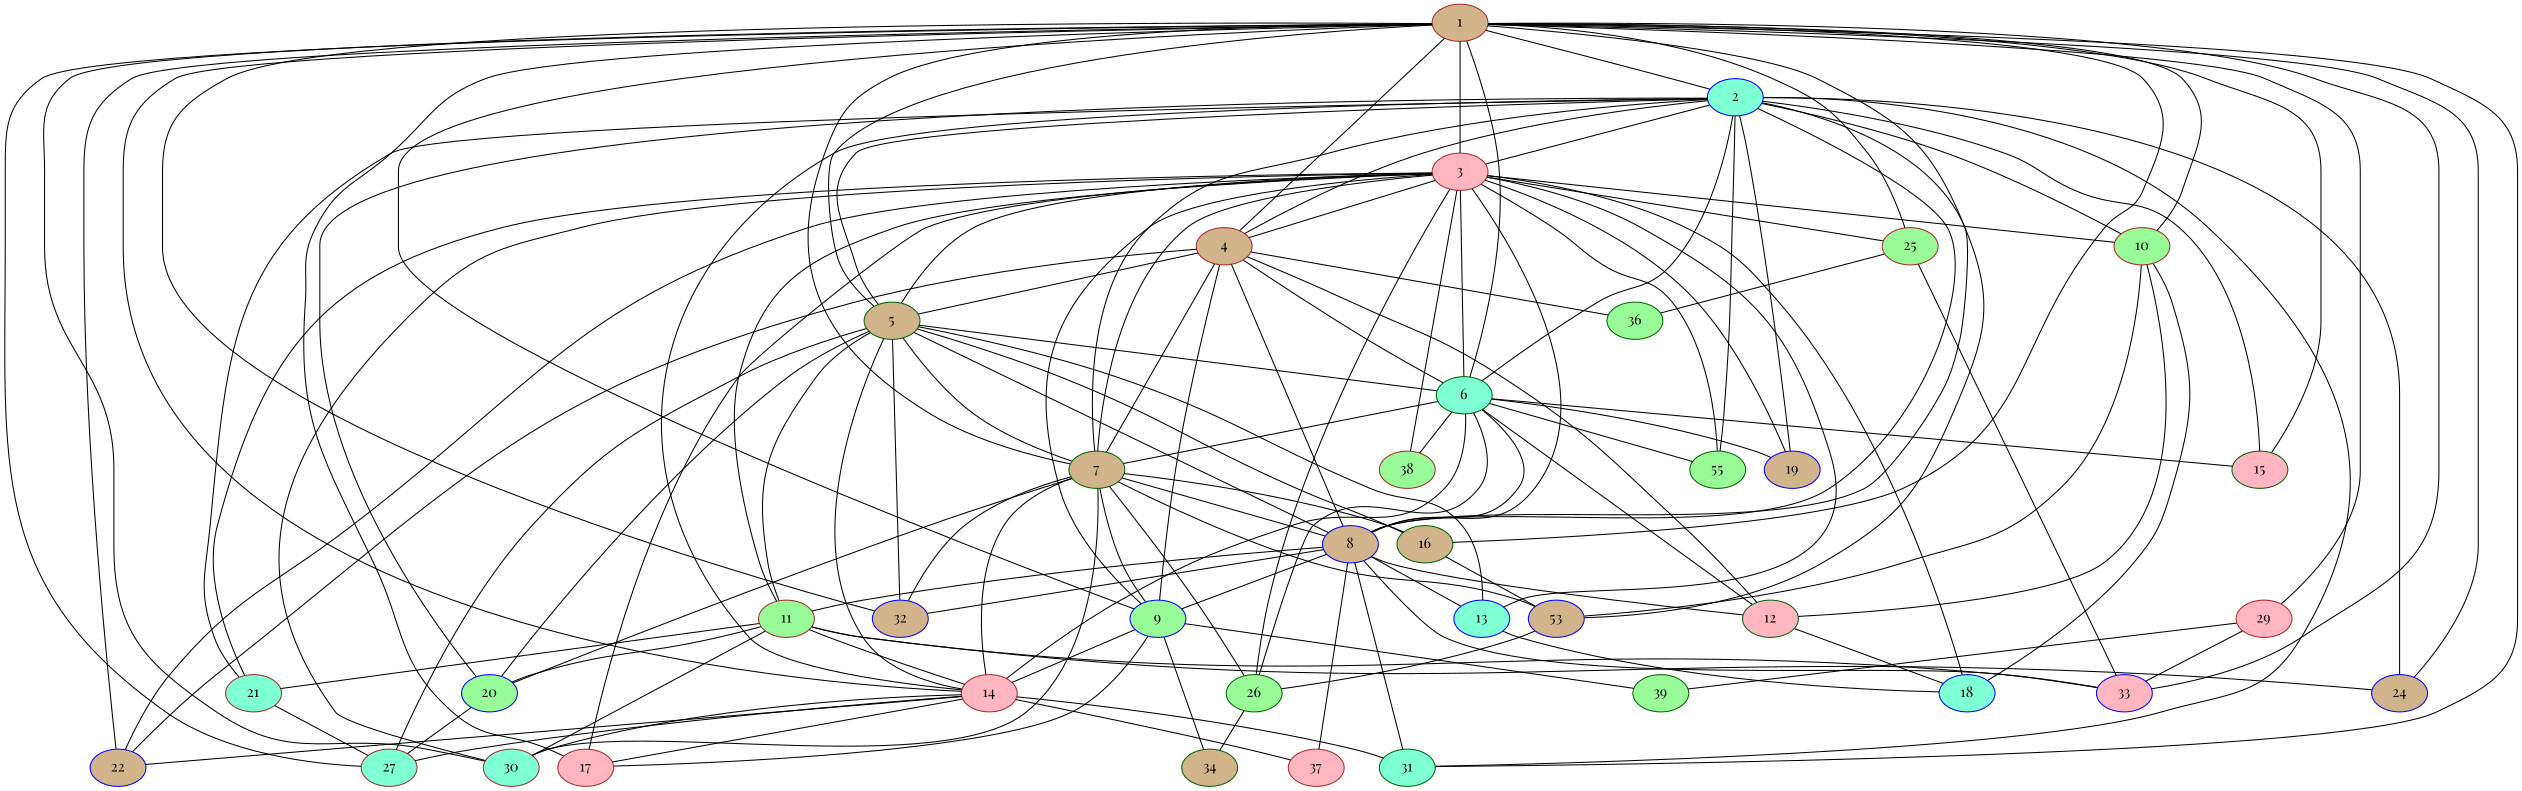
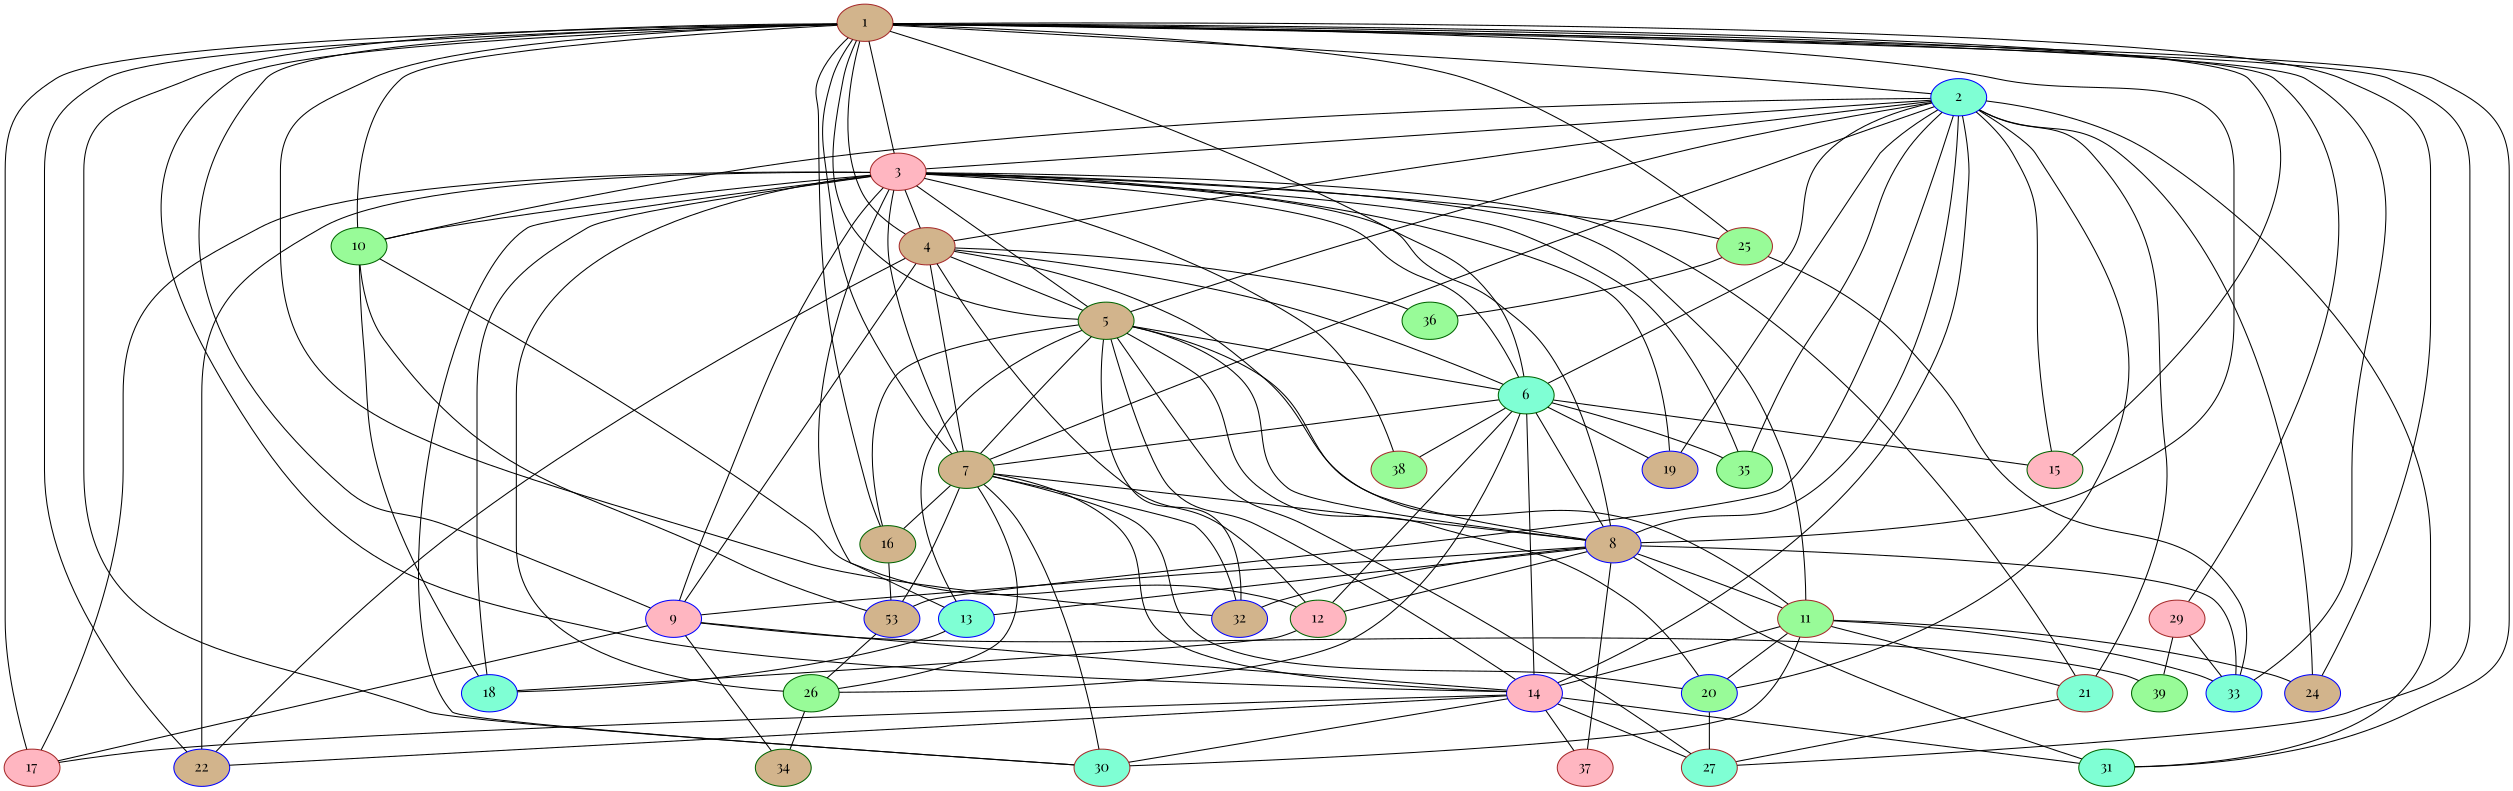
node "10": color brown -> darkgreen
node "55": label "55" -> "35"
edge "7" -- "9": removed
node "9": fillcolor palegreen -> lightpink
node "14": color brown -> blue
node "33": fillcolor lightpink -> aquamarine
